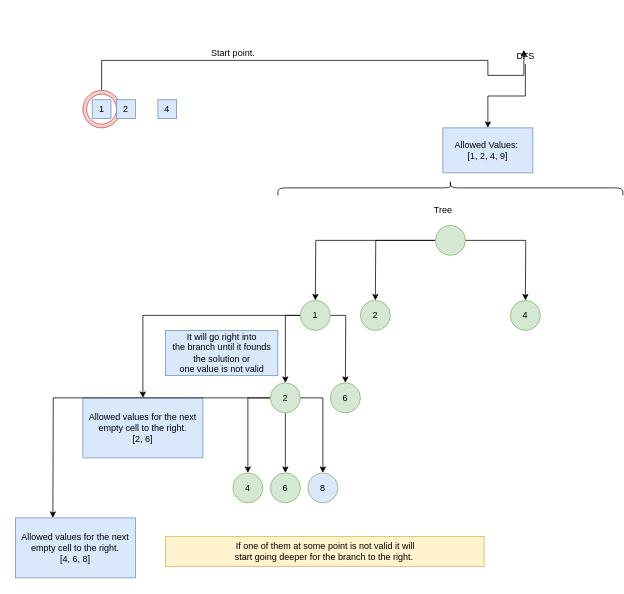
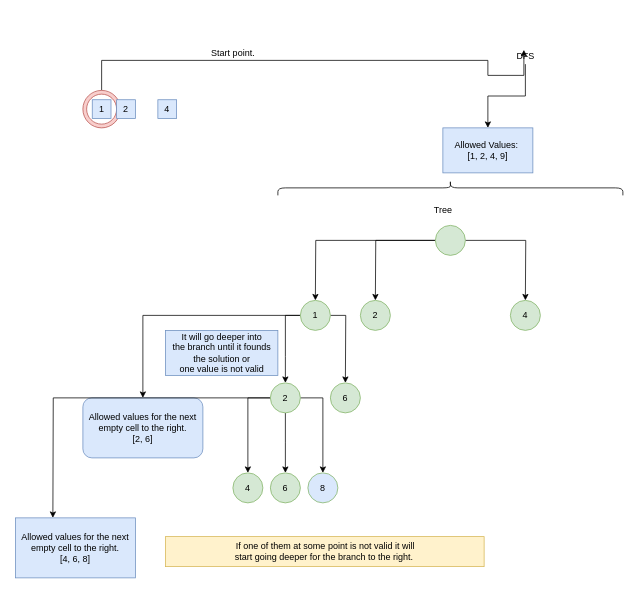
node "It will go right into the branch until it founds the solution or one value is not valid": label "It will go right into the branch until it founds the solution or one value is not valid" -> "It will go deeper into the branch until it founds the solution or one value is not valid"
node "Allowed values for the next empty cell to the right. [2, 6]": shape rectangle -> rounded rectangle
